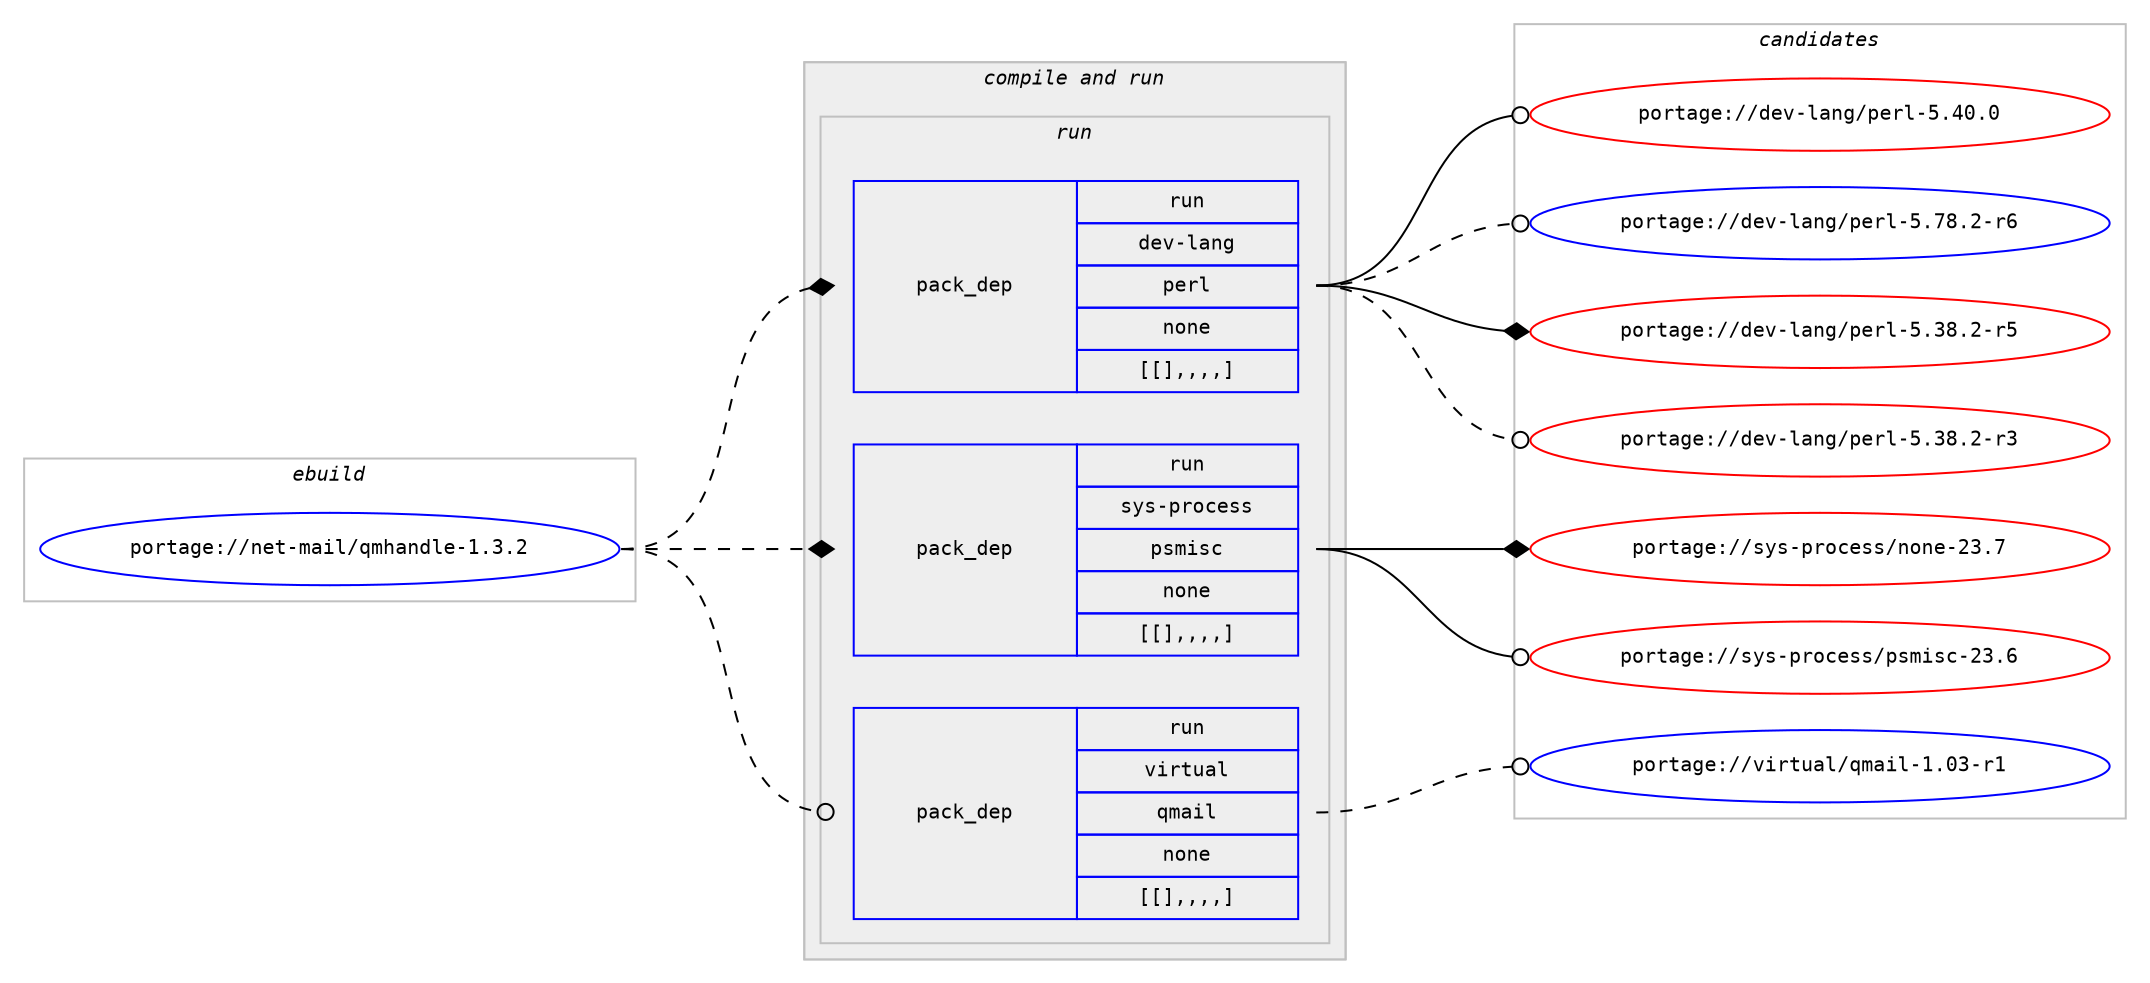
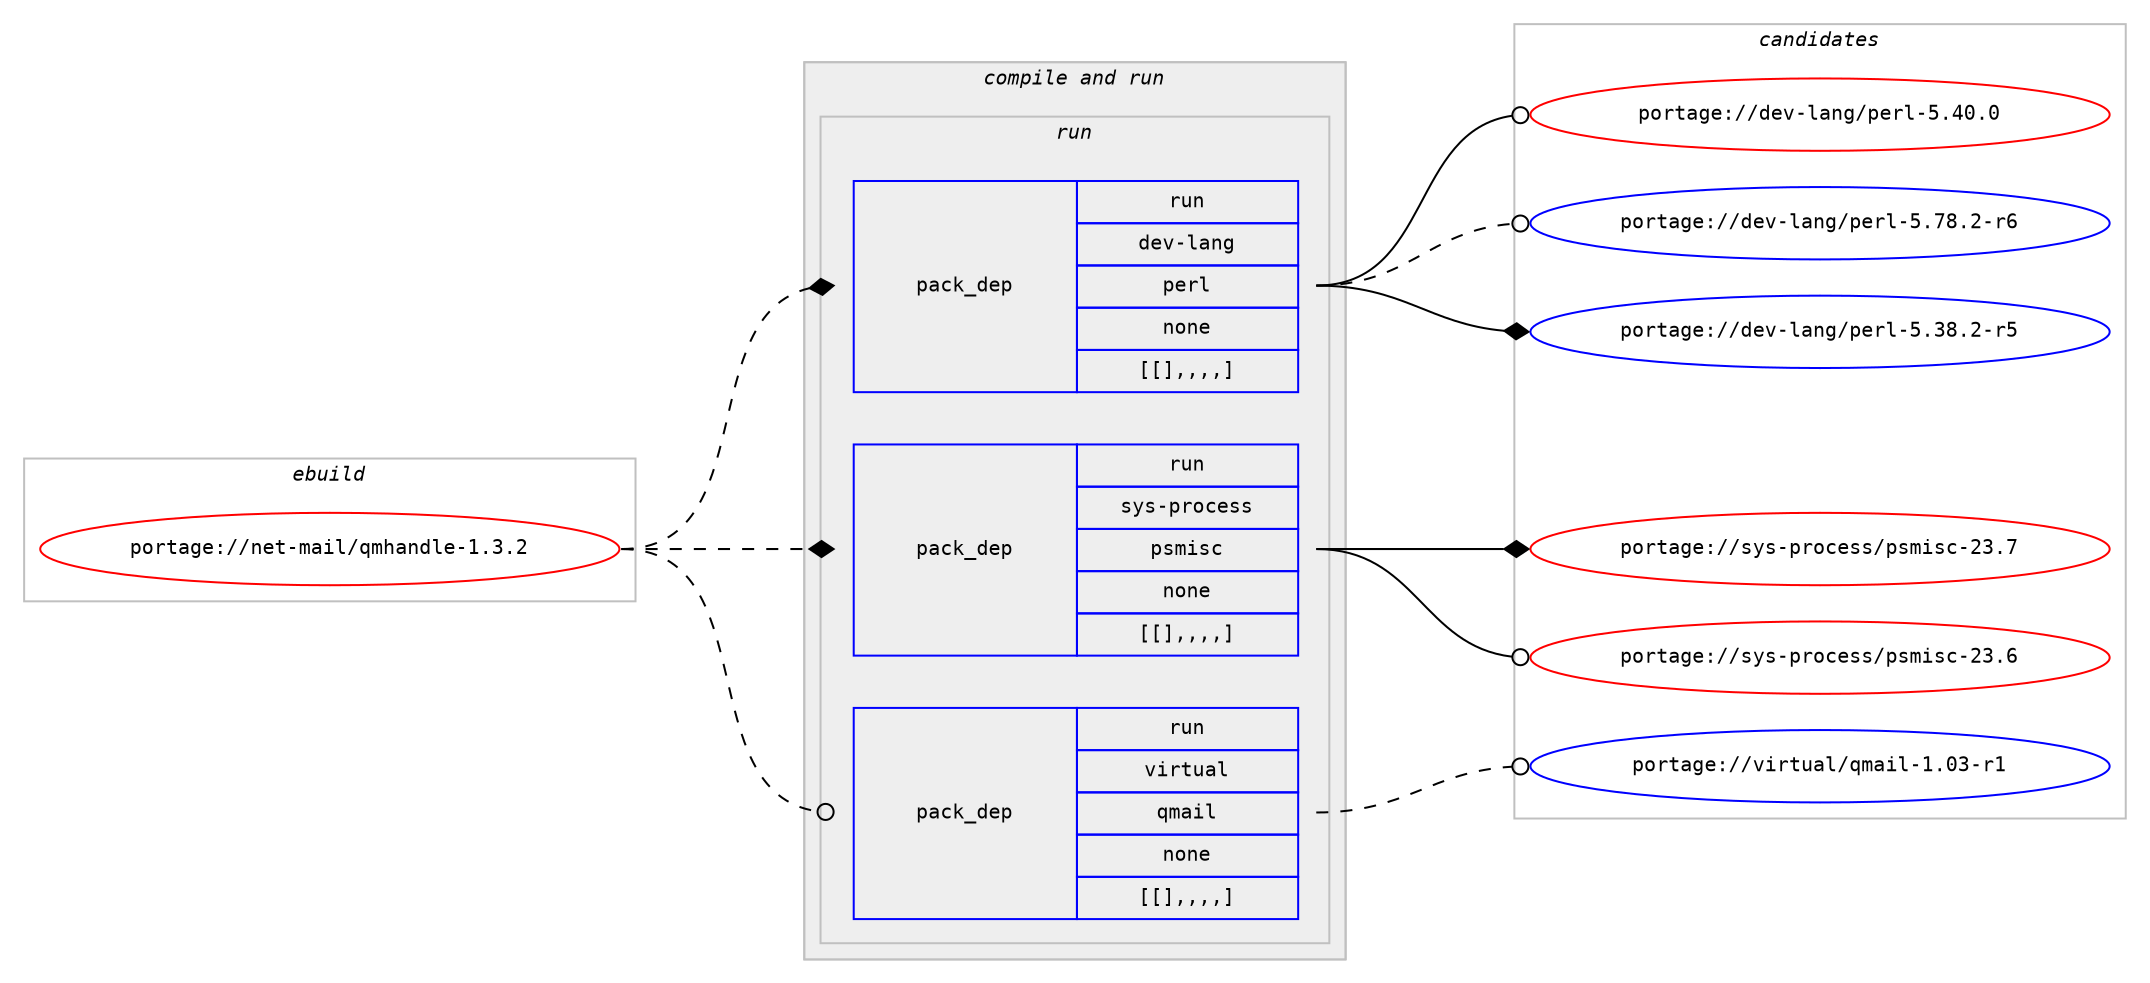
node "portage://dev-lang/perl-5.38.2-r5": color red -> blue
node "portage://dev-lang/perl-5.38.2-r3": removed
node "portage://net-mail/qmhandle-1.3.2": color blue -> red
node "portage://sys-process/none-23.7": label "portage://sys-process/none-23.7" -> "portage://sys-process/psmisc-23.7"
